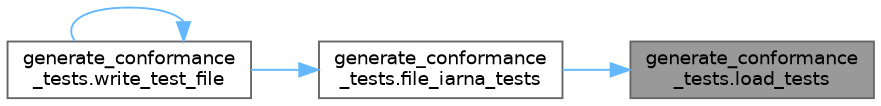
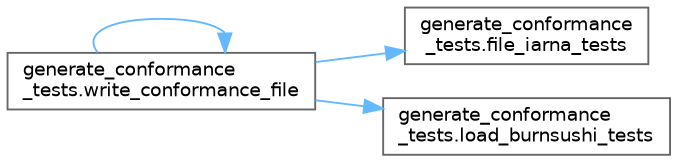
node "generate_conformance _tests.write_test_file": label "generate_conformance _tests.write_test_file" -> "generate_conformance _tests.write_conformance_file"
node "generate_conformance _tests.load_tests": removed
node "generate_conformance _tests.load_burnsushi_tests": added
